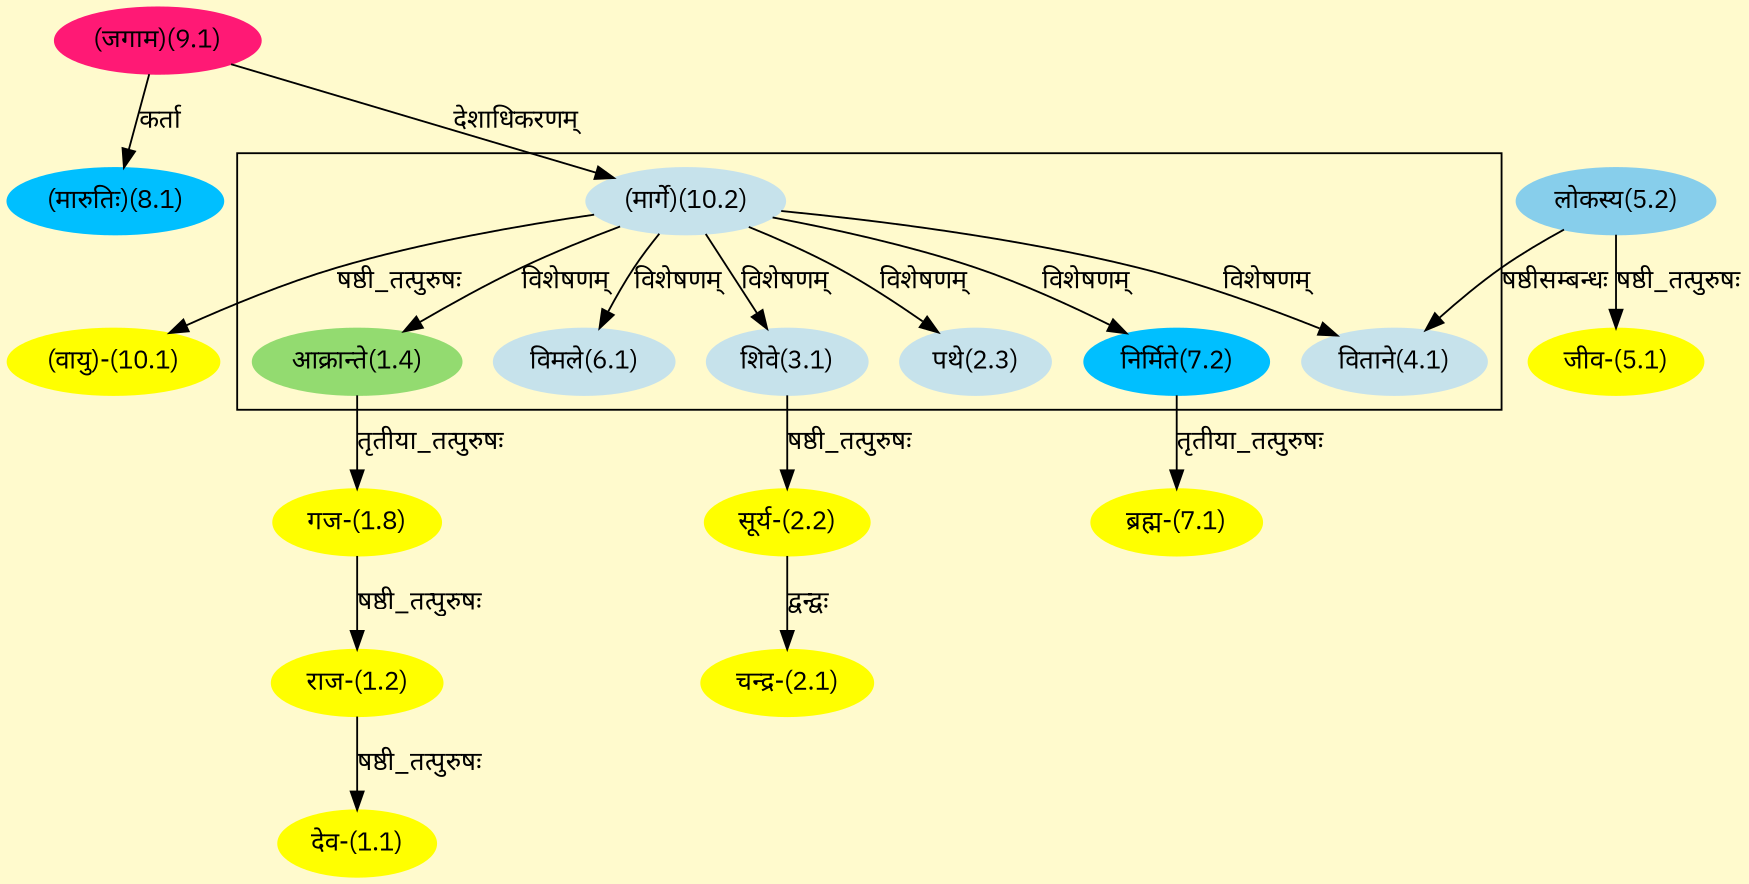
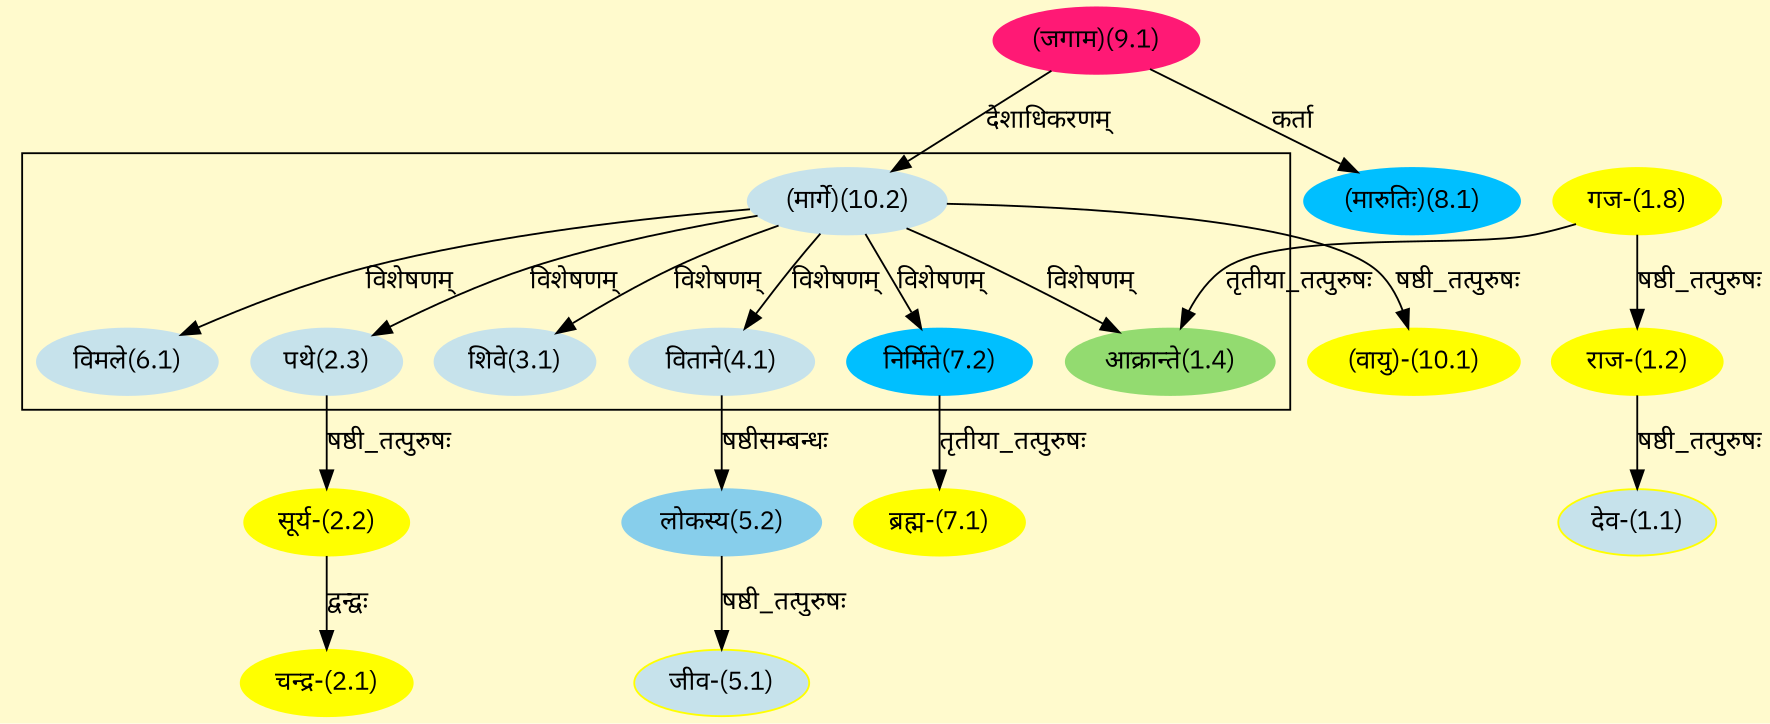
edge "लोकस्य(5.2)" -> "विताने(4.1)": reversed
node "जीव-(5.1)": fillcolor #ffff00 -> #c6e2eb
edge "आक्रान्ते(1.4)" -> "गज-(1.8)": reversed
edge "शिवे(3.1)" -> "सूर्य-(2.2)": now "पथे(2.3)" -> "सूर्य-(2.2)"
node "देव-(1.1)": fillcolor #ffff00 -> #c6e2eb
